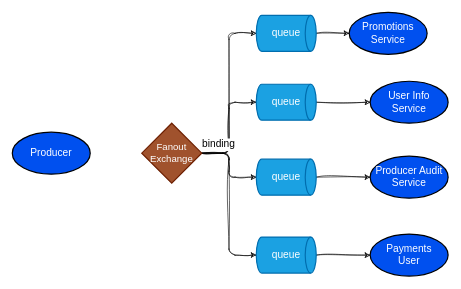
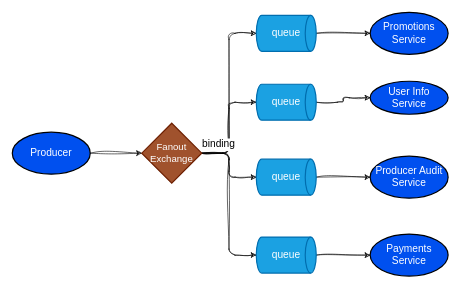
node "Promotions Service": moved (389, 33) -> (410, 33)
node "User Info Service": size 78x42 -> 78x33
edge "Producer" -> "Fanout Exchange": added
node "Payments User": label "Payments User" -> "Payments Service"
